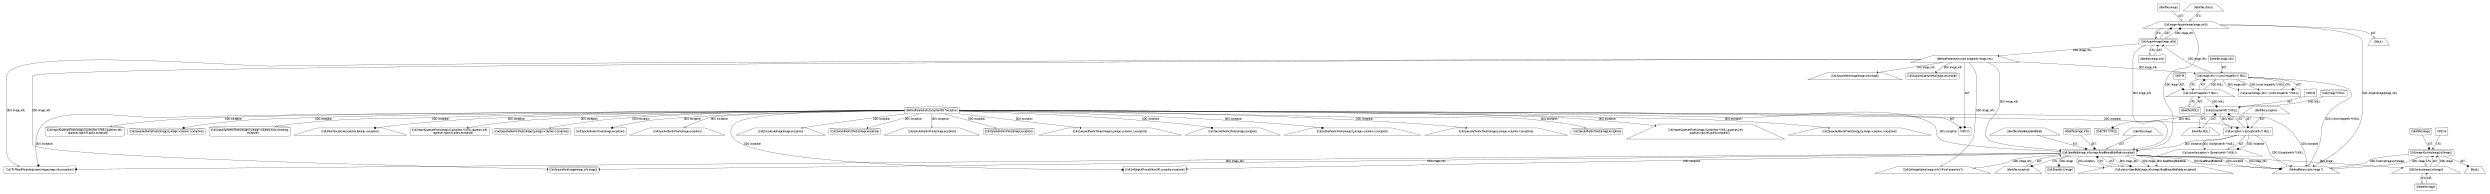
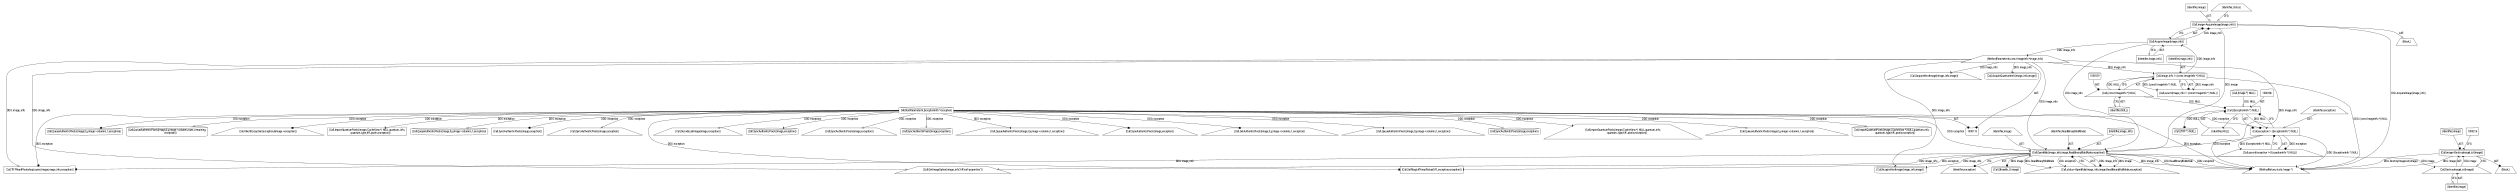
node "(Call,image=AcquireImage(image_info))": shape trapezium -> cylinder
edge "(MethodParameterIn,const ImageInfo *image_info)" -> "(MethodReturn,static Image *)": added, label "DDG: image_info"
edge "(Call,assert(exception != (ExceptionInfo *) NULL))" -> "(Call,exception != (ExceptionInfo *) NULL)": added, label "CFG:"
